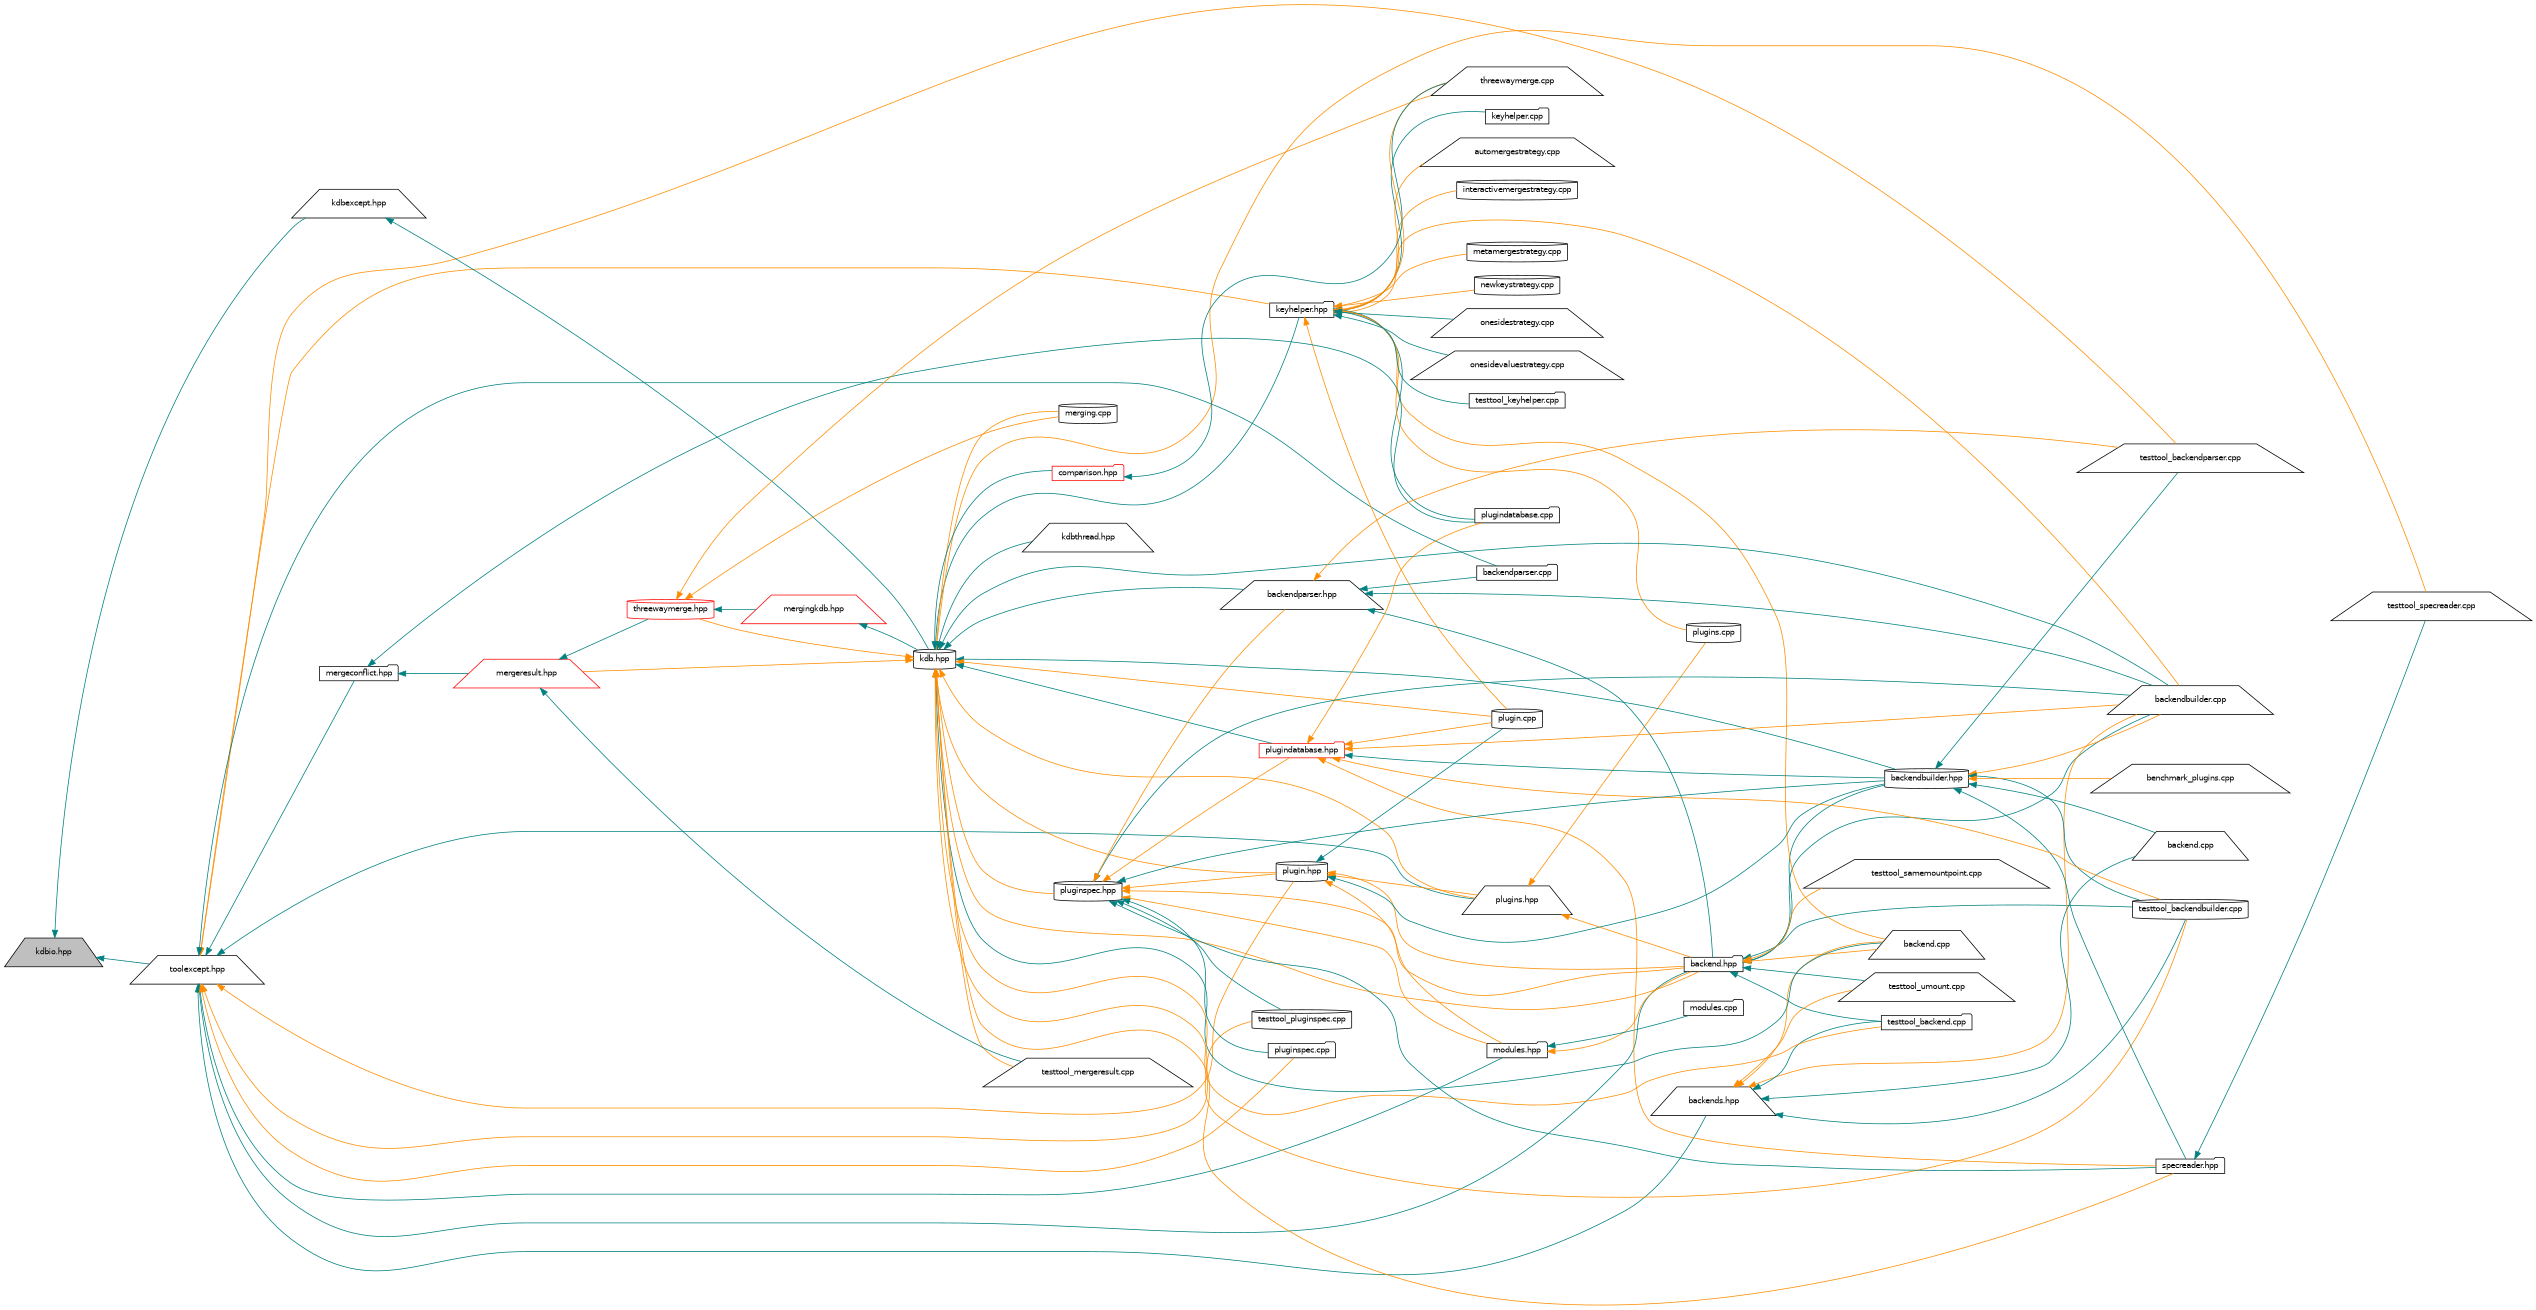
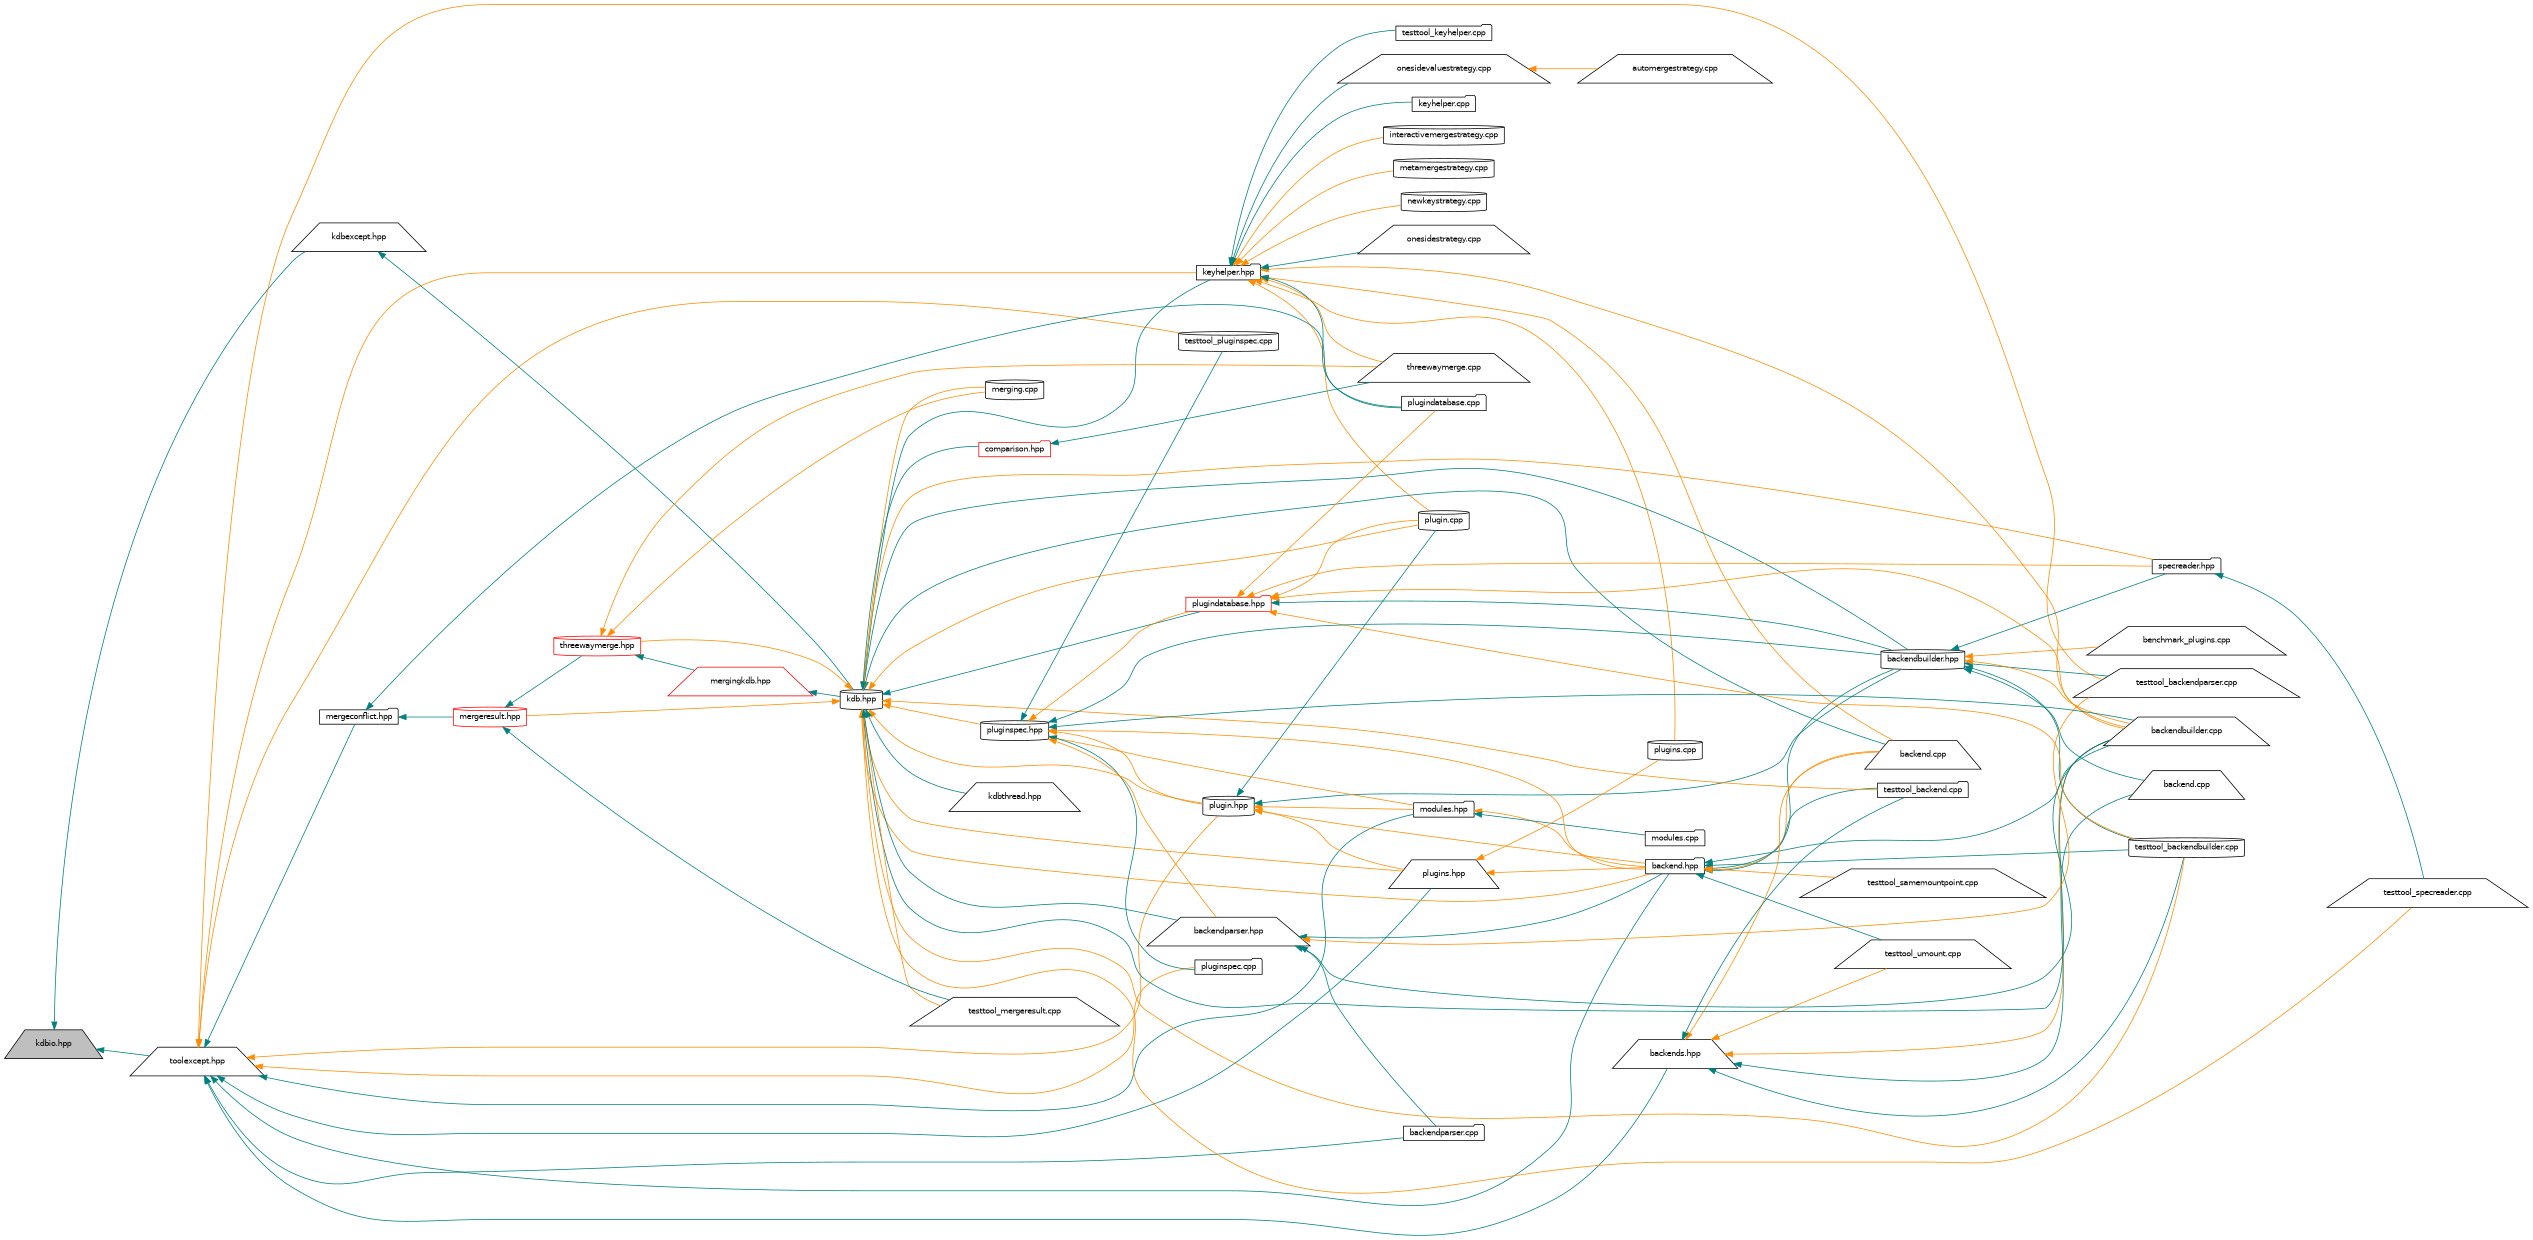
edge "automergestrategy.cpp" -> "keyhelper.hpp": now "automergestrategy.cpp" -> "onesidevaluestrategy.cpp"
node "mergeresult.hpp": shape trapezium -> cylinder
edge "specreader.hpp" -> "pluginspec.hpp": removed
